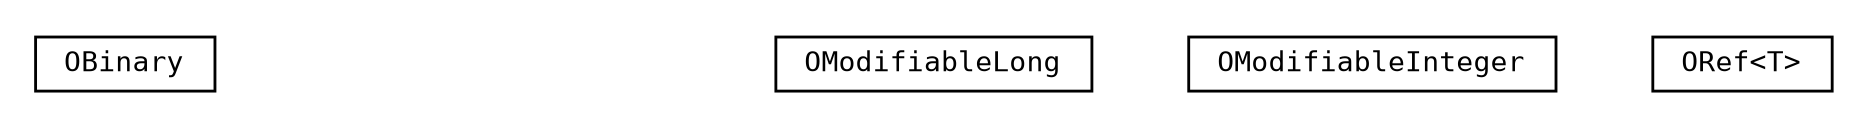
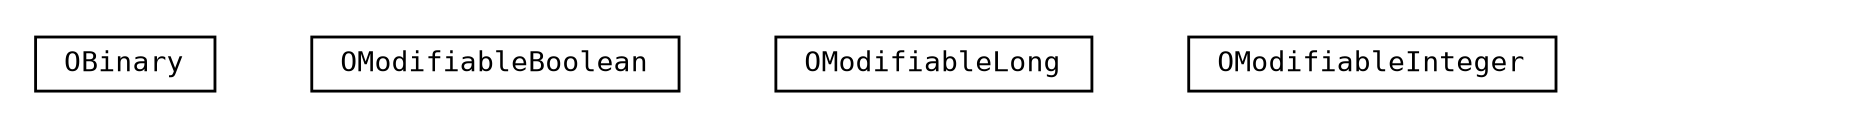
node "OModifiableBoolean": added
node "ORef<T>": removed
